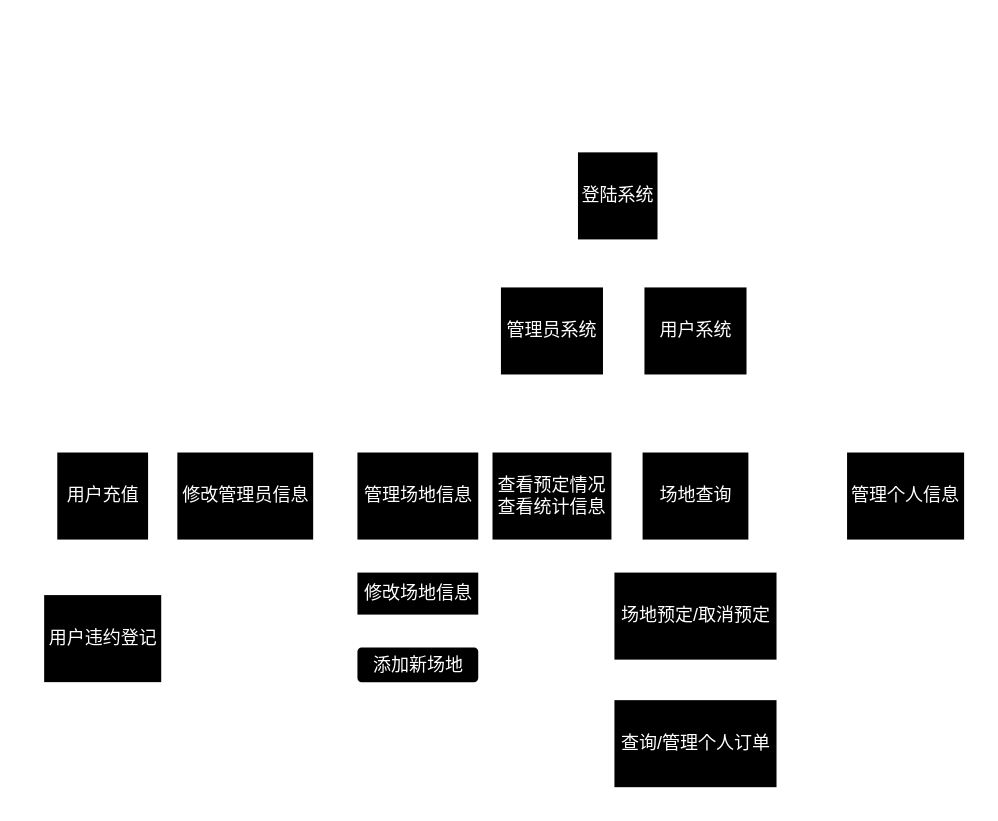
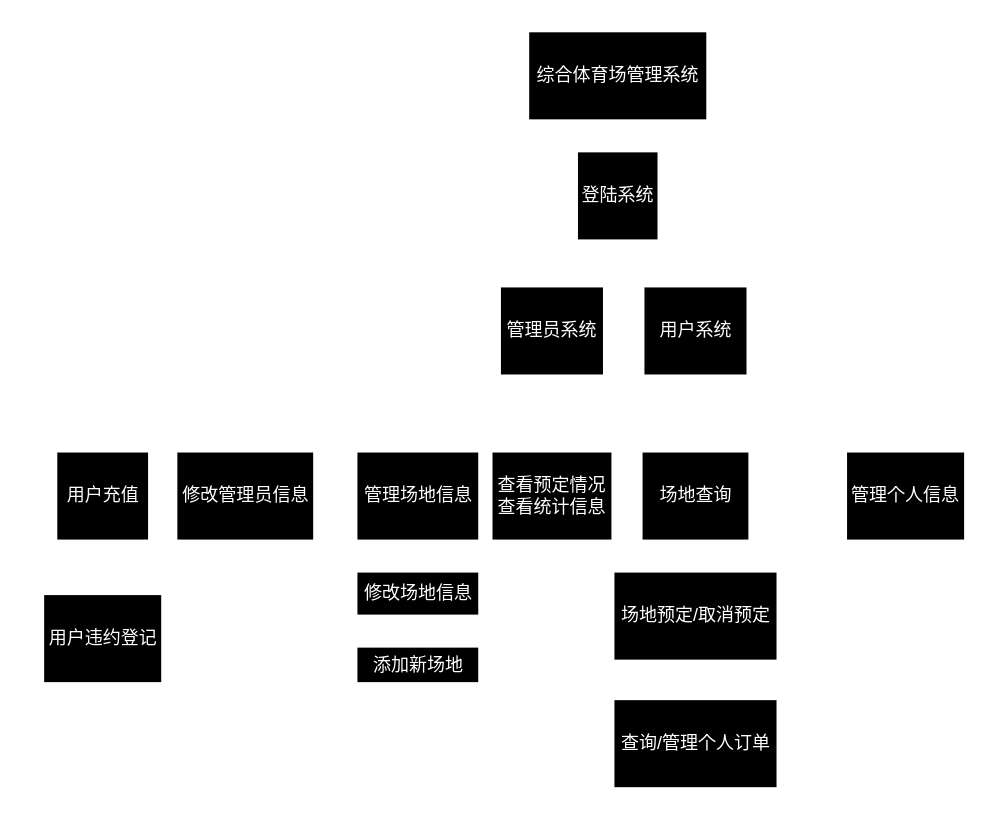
node "综合体育场管理系统": added
edge "综合体育场管理系统" -> "登陆系统": added
node "添加新场地": shape rounded rectangle -> rectangle
